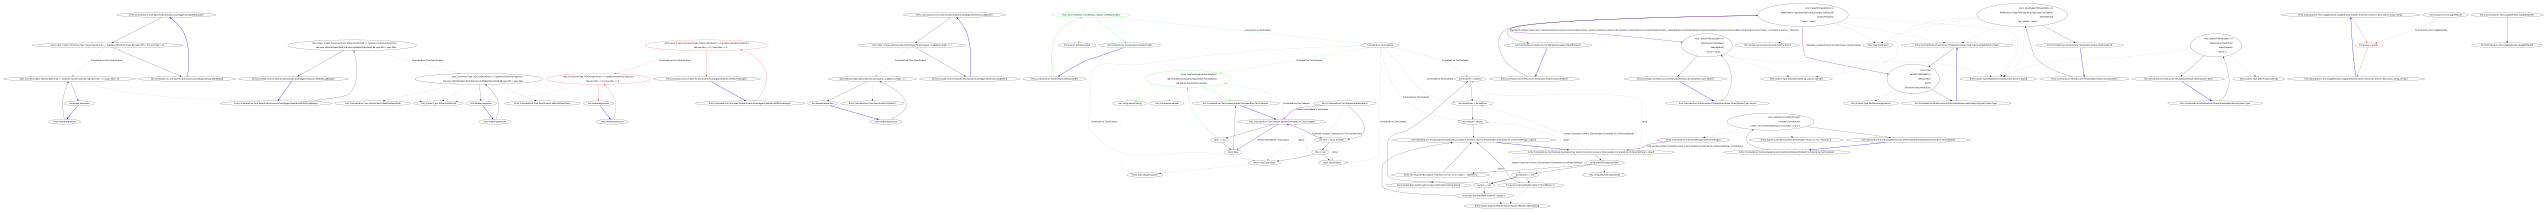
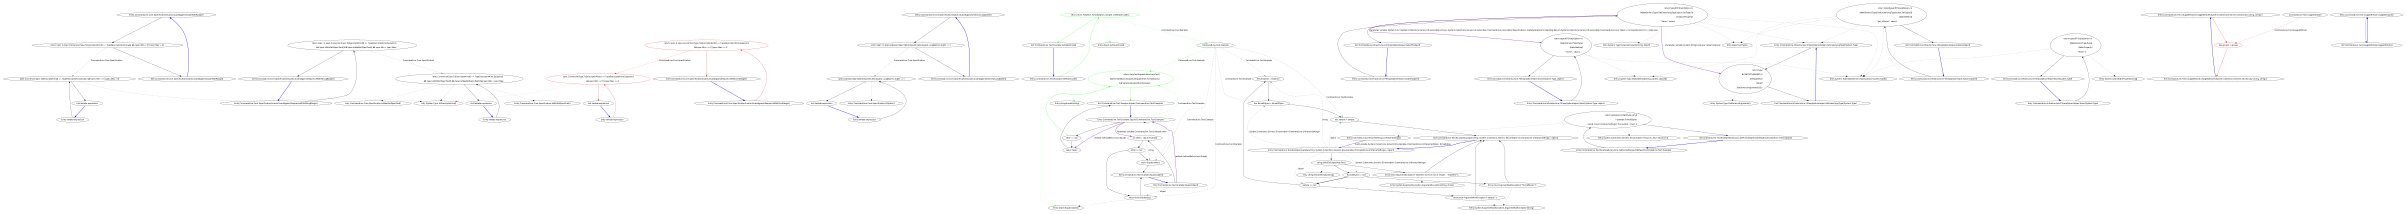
edge "Exit CommandLine.Text.UsageAttribute.UsageAttribute()" -> "Entry CommandLine.Text.UsageAttribute.UsageAttribute()": added
node "Entry Unk.SequenceEqual": removed
node "Exit CommandLine.Text.Example.Equals(object)": added
